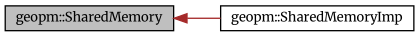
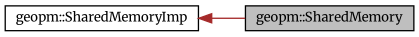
edge "geopm::SharedMemoryImp" -> "geopm::SharedMemory": reversed
